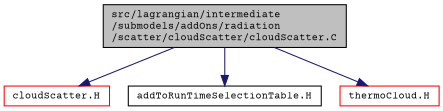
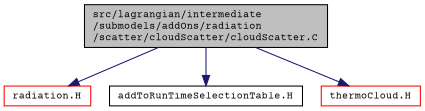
node "cloudScatter.H": label "cloudScatter.H" -> "radiation.H"
